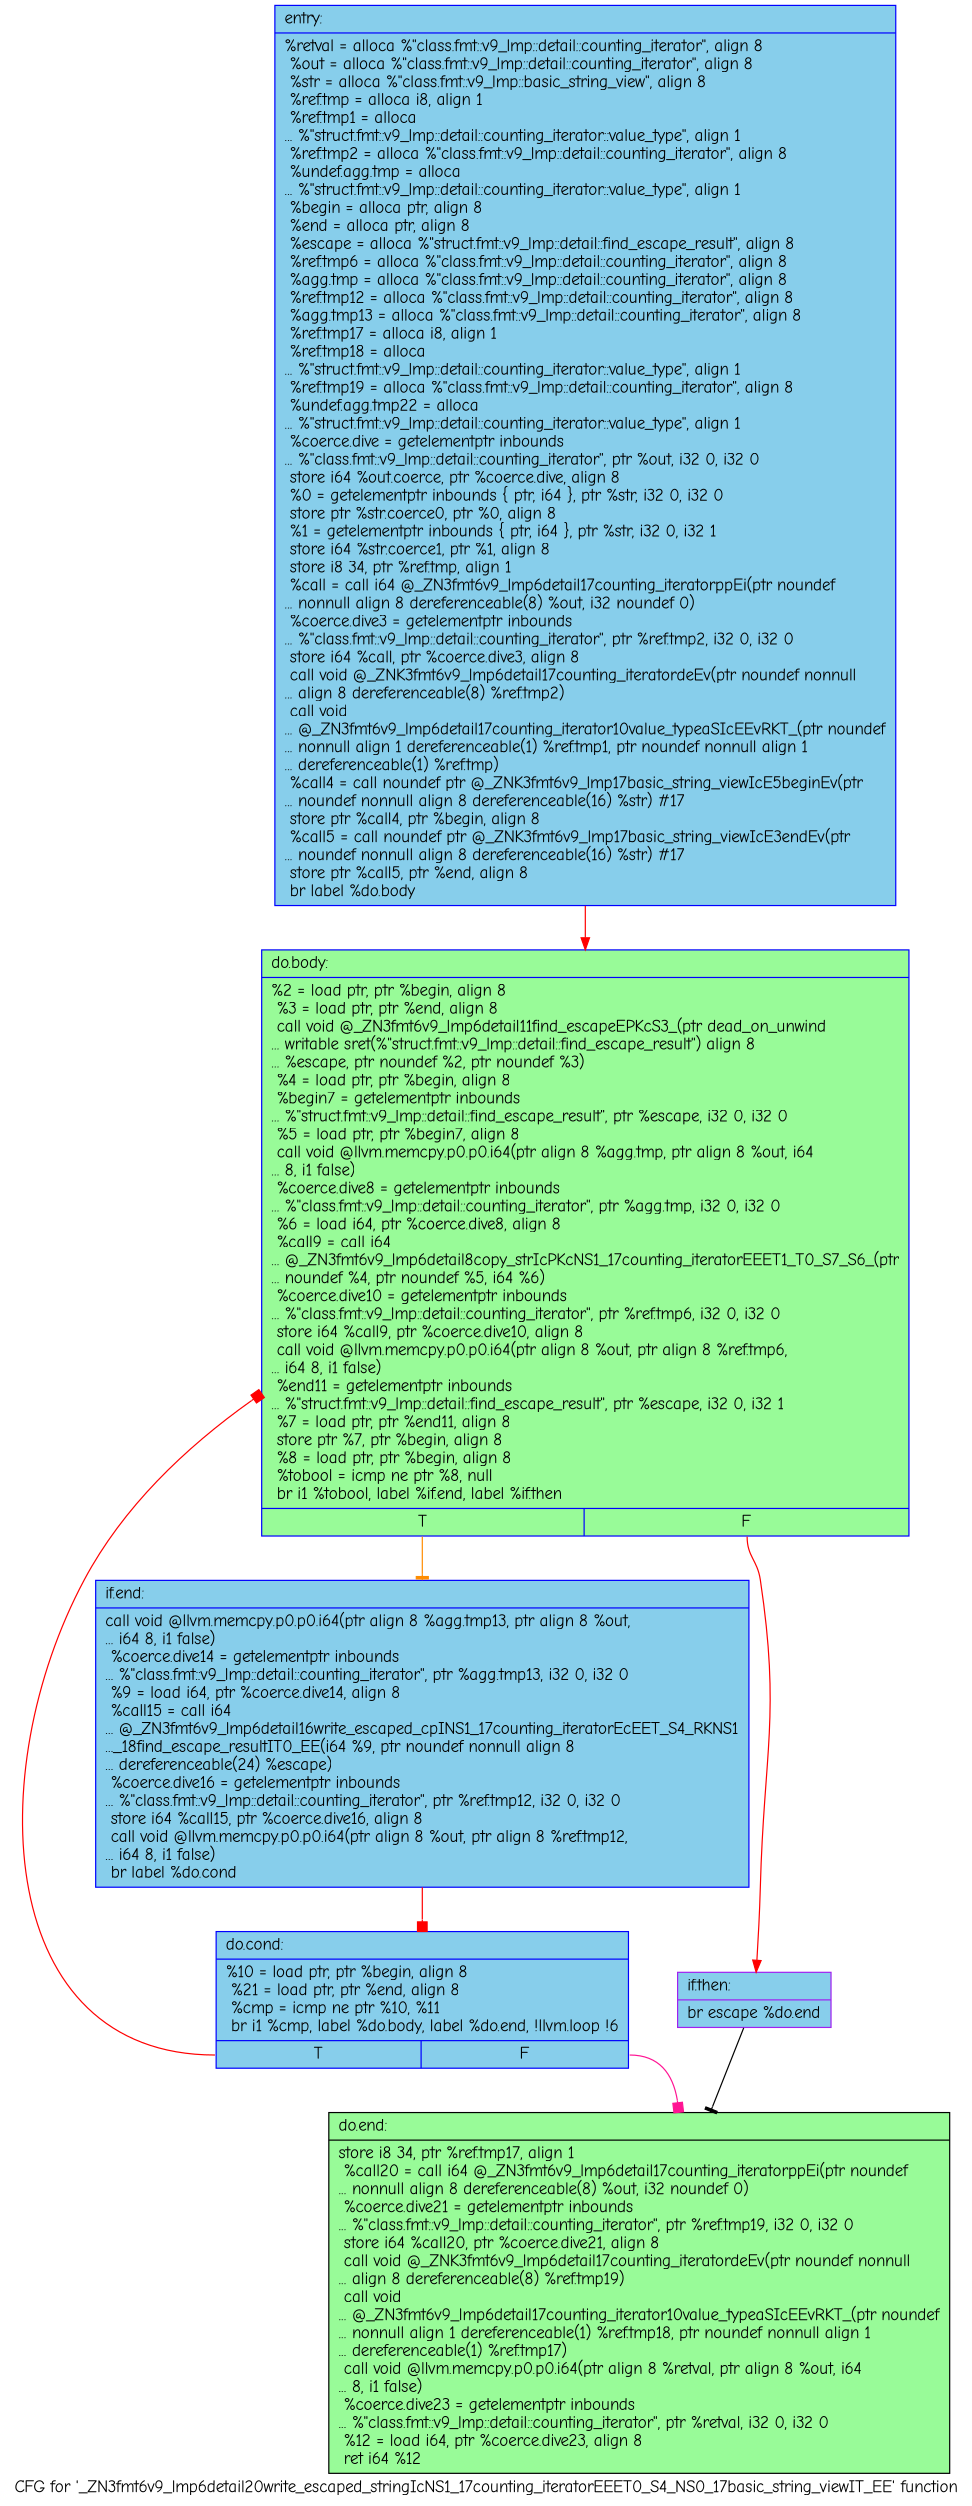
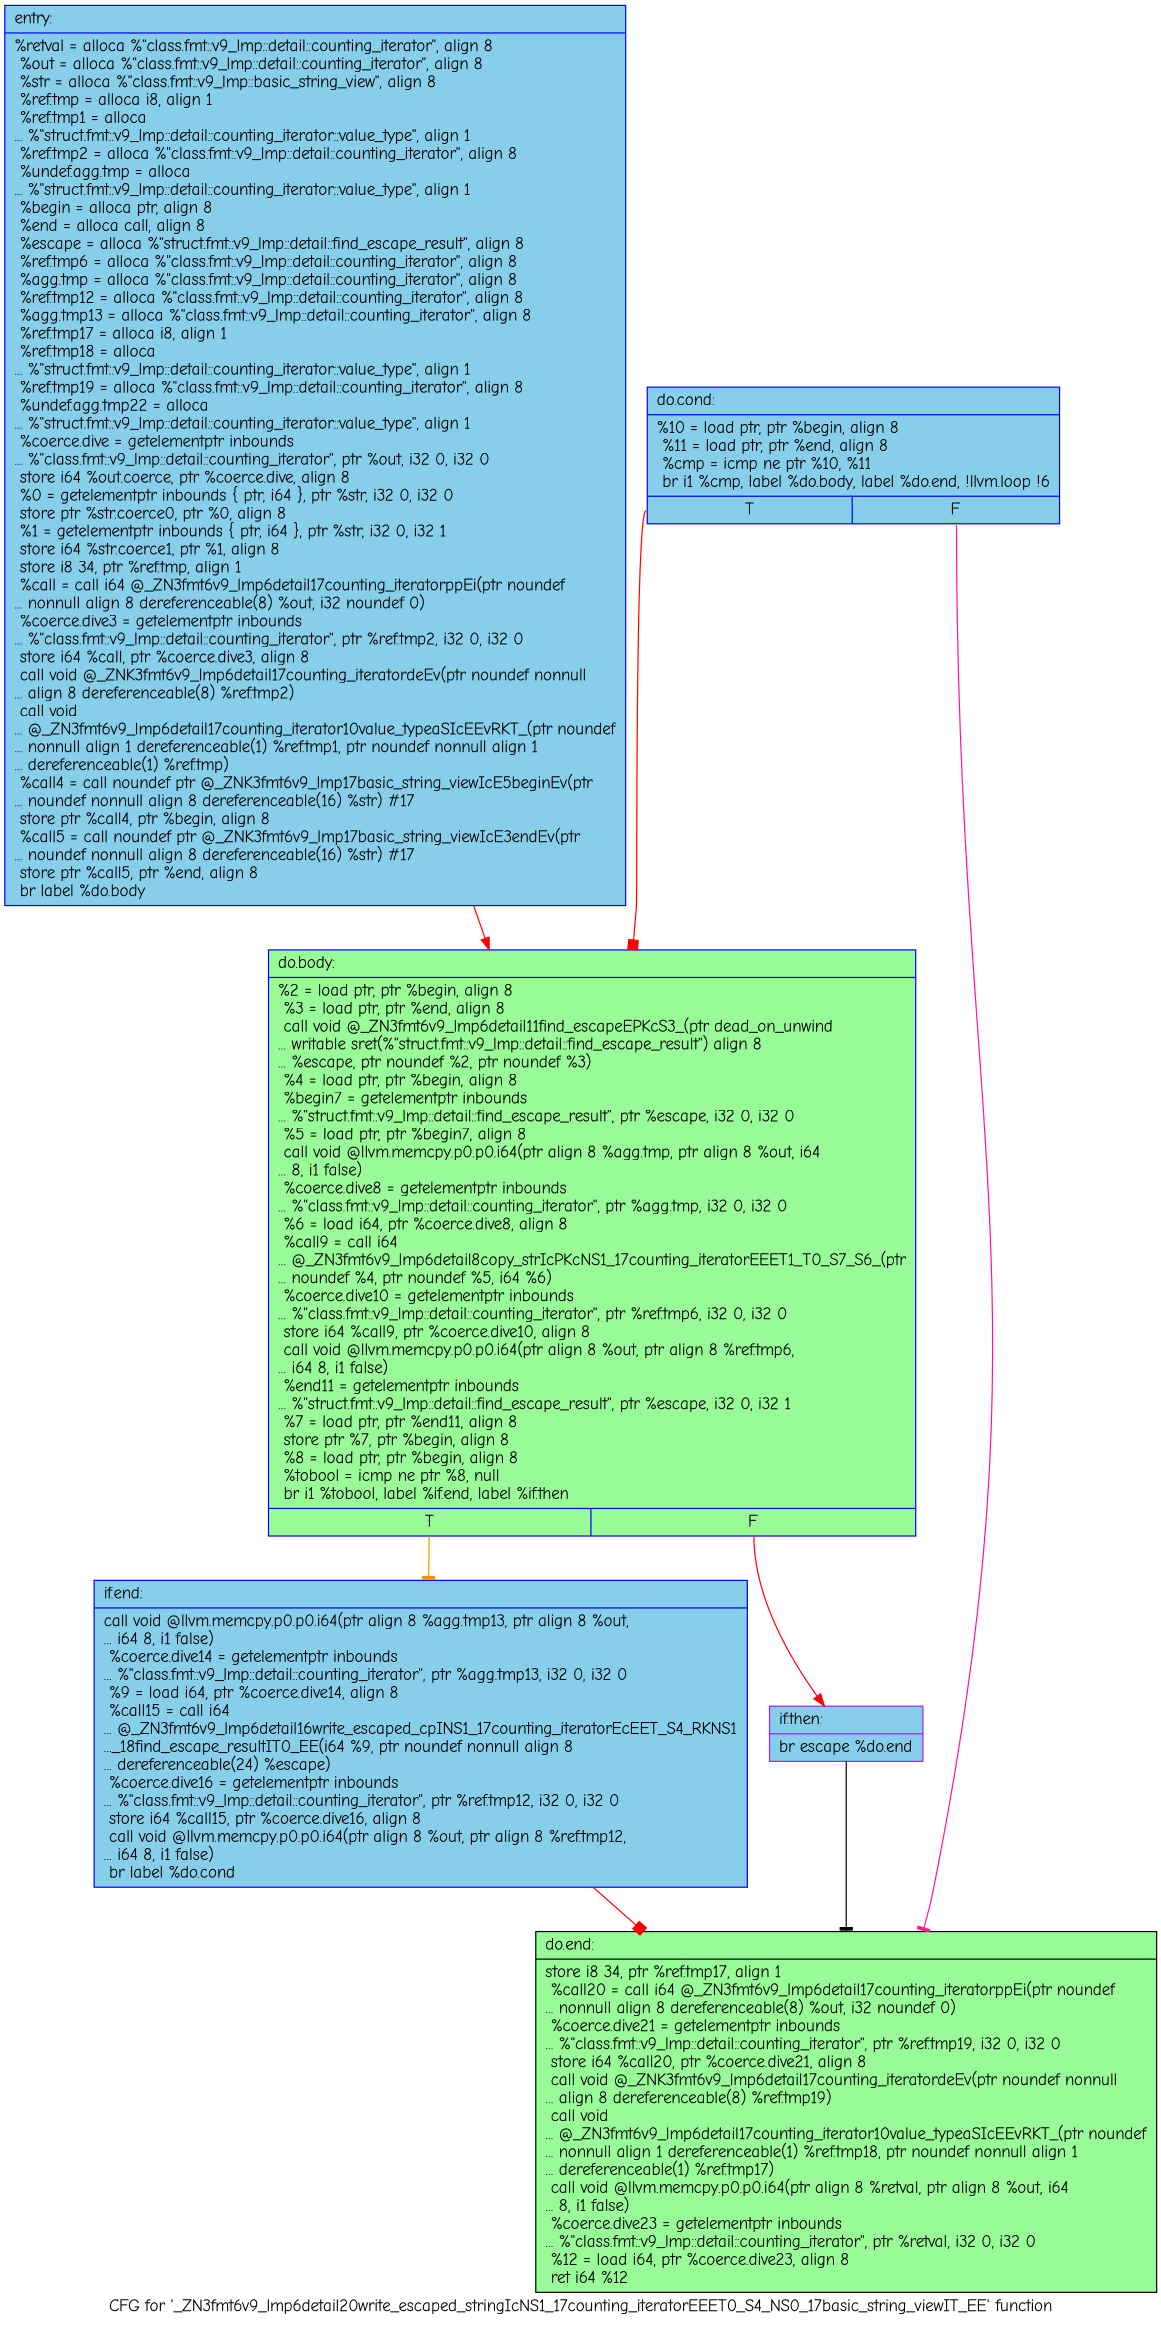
node "entry:": text "%end = alloca ptr, align 8" -> "%end = alloca call, align 8"
edge "if.end:" -> "do.cond:": now "if.end:" -> "do.end:"
node "do.cond:": text "%21 = load ptr, ptr %end, align 8" -> "%11 = load ptr, ptr %end, align 8"
edge "do.cond:" -> "do.end:": arrowhead box -> tee
